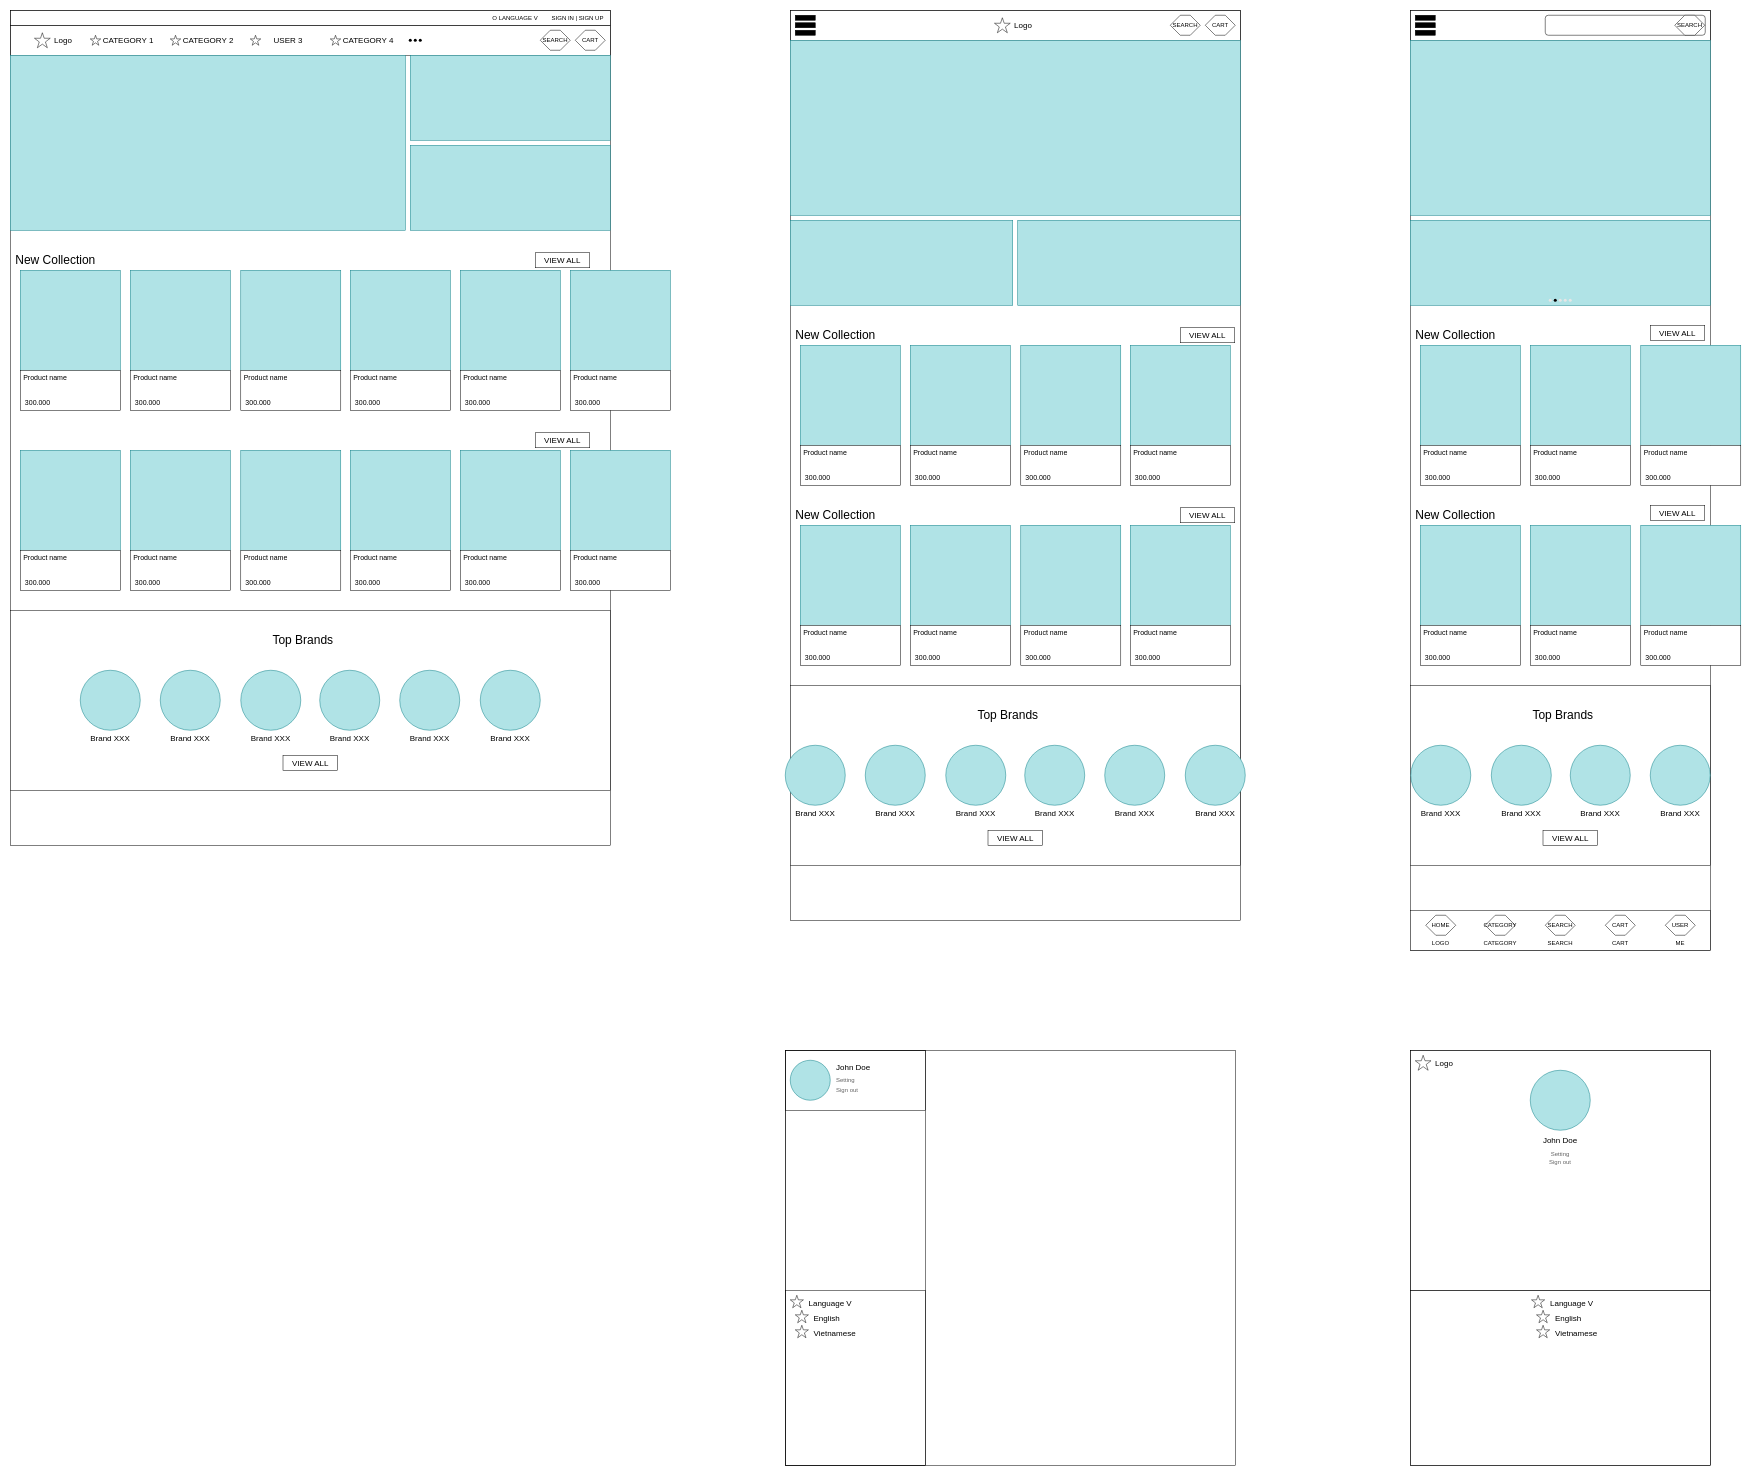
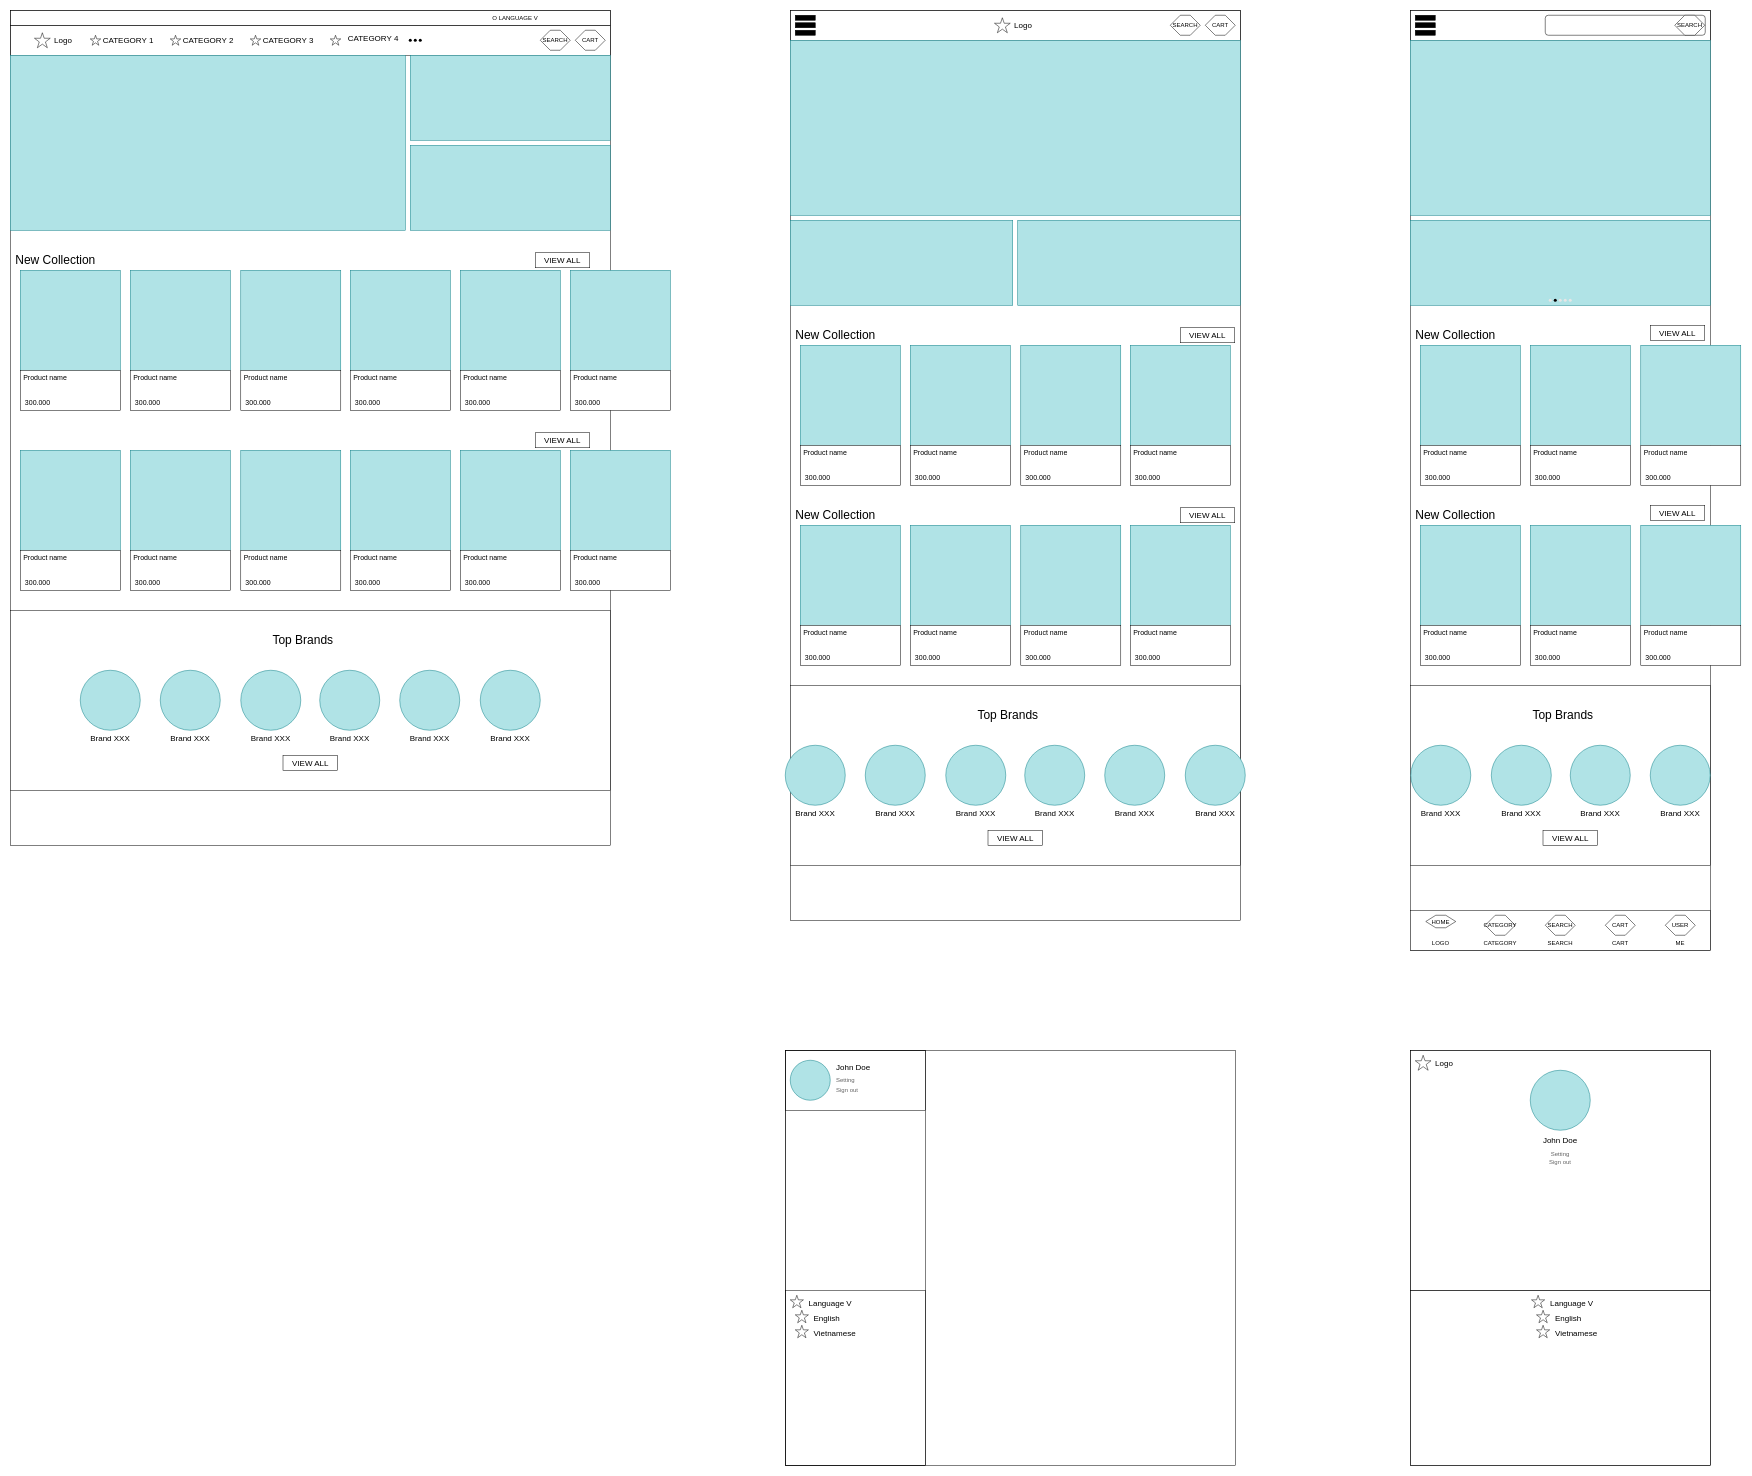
node "SIGN IN | SIGN UP": removed
node "USER 3": label "USER 3" -> "CATEGORY 3"
node "CATEGORY 4": moved (368, 40) -> (373, 38)
node "HOME": size 30x20 -> 30x13
